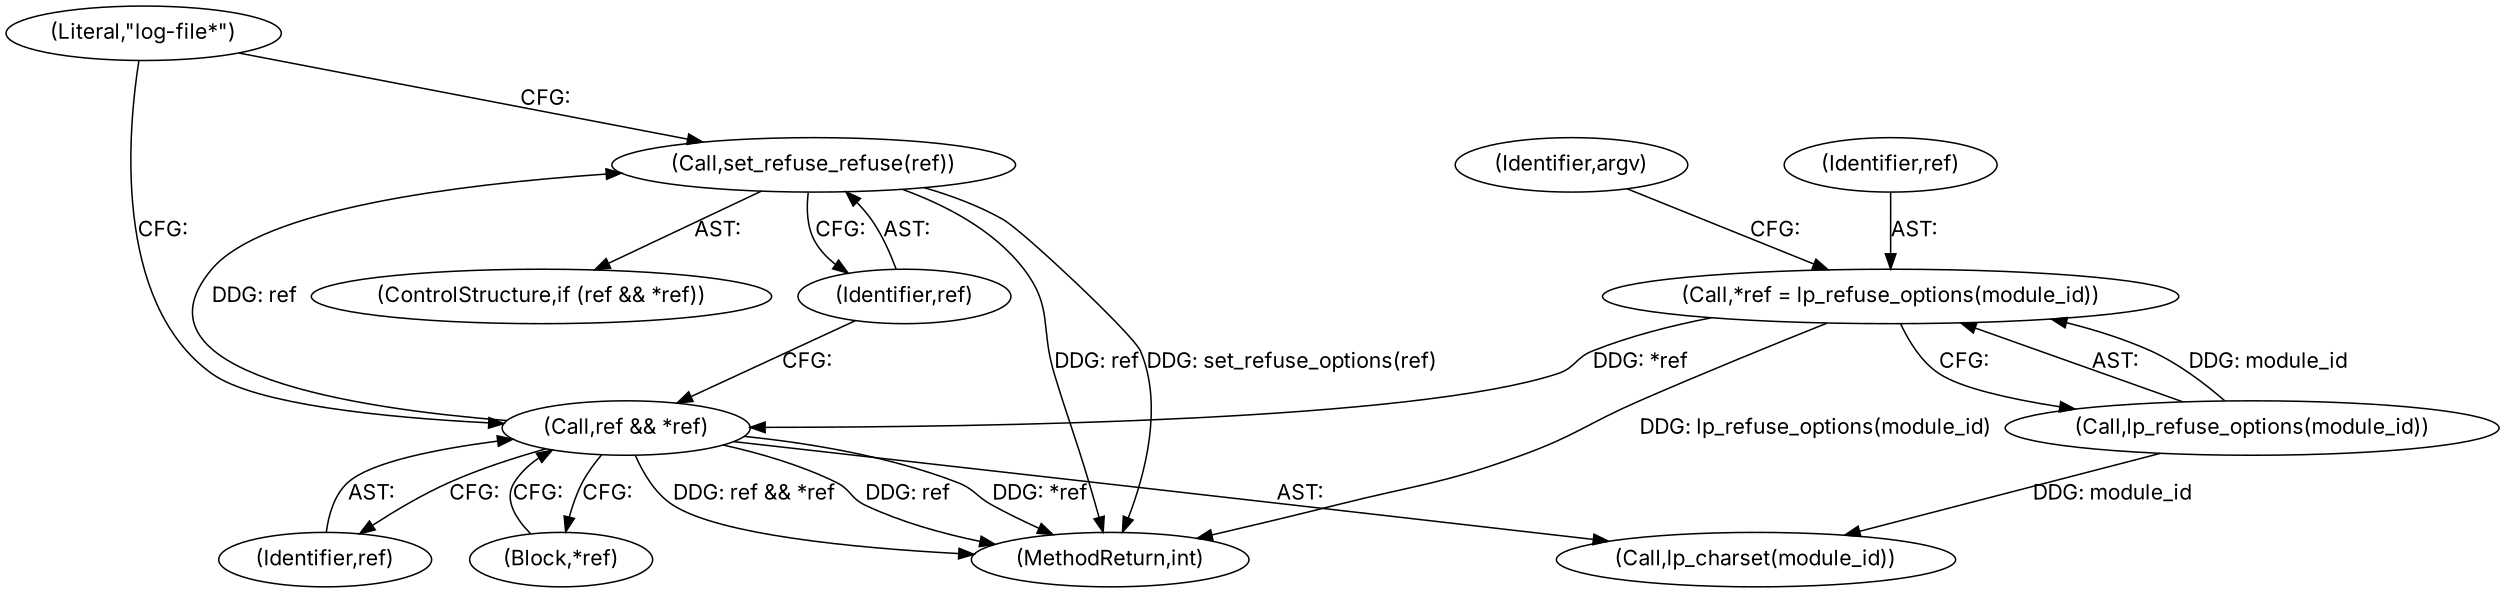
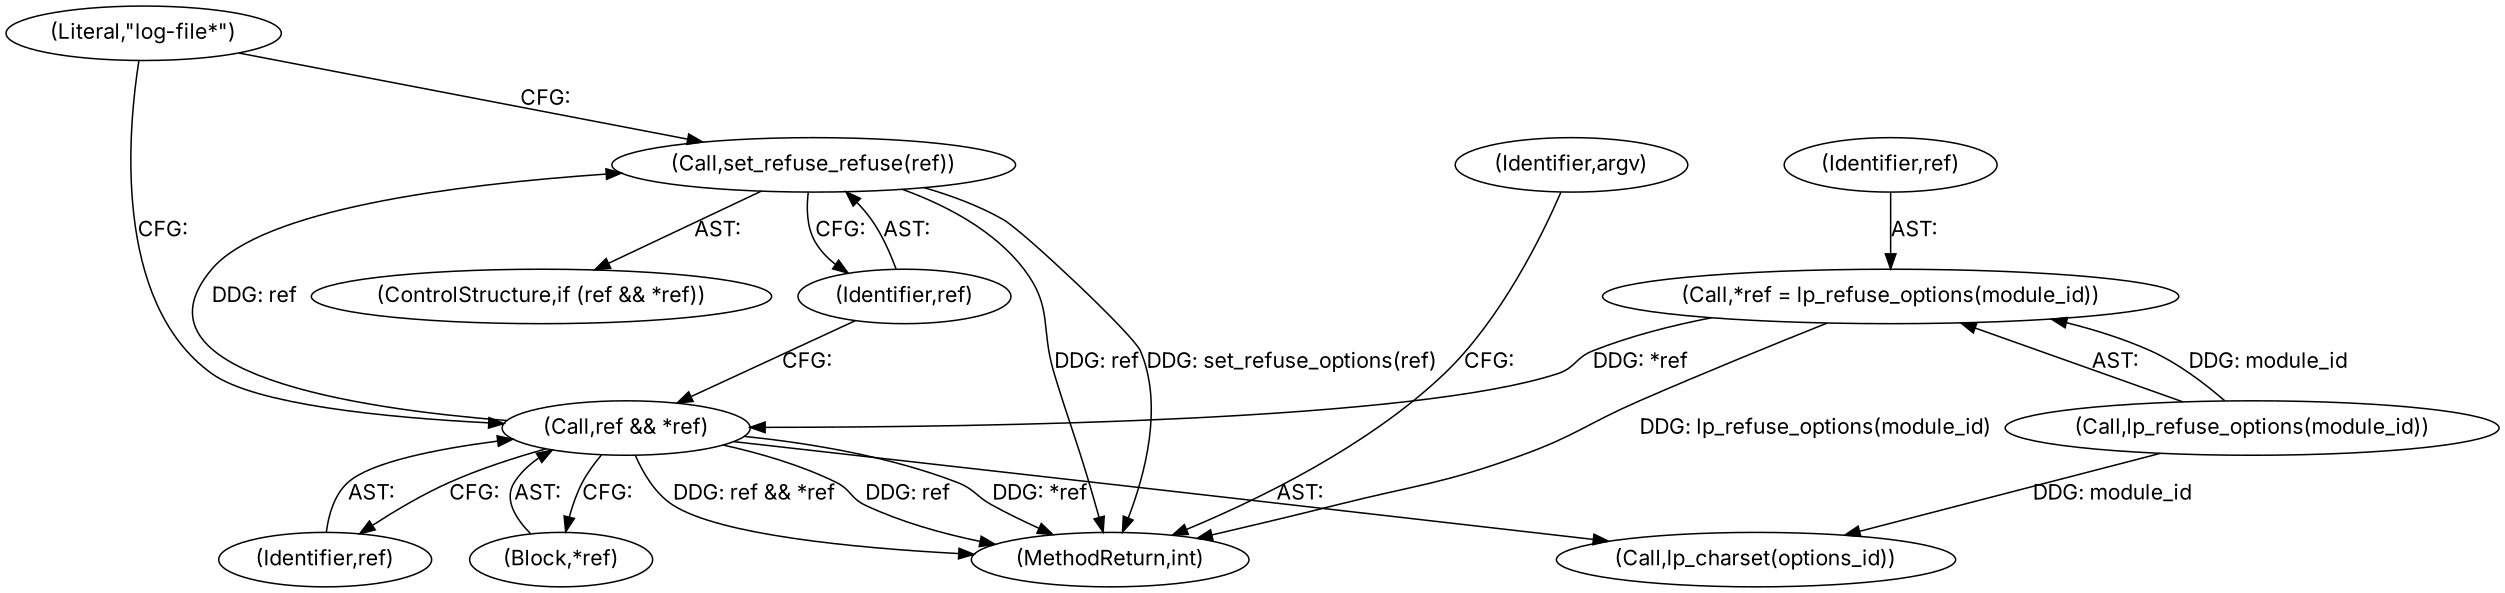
edge "(Identifier,argv)" -> "(Call,*ref = lp_refuse_options(module_id))": now "(Identifier,argv)" -> "(MethodReturn,int)"
edge "(Call,*ref = lp_refuse_options(module_id))" -> "(Call,lp_refuse_options(module_id))": removed, label "CFG:"
edge "(Block,*ref)" -> "(Call,ref && *ref)": label "CFG: " -> "AST: "
node "(Call,lp_charset(module_id))": label "(Call,lp_charset(module_id))" -> "(Call,lp_charset(options_id))"
